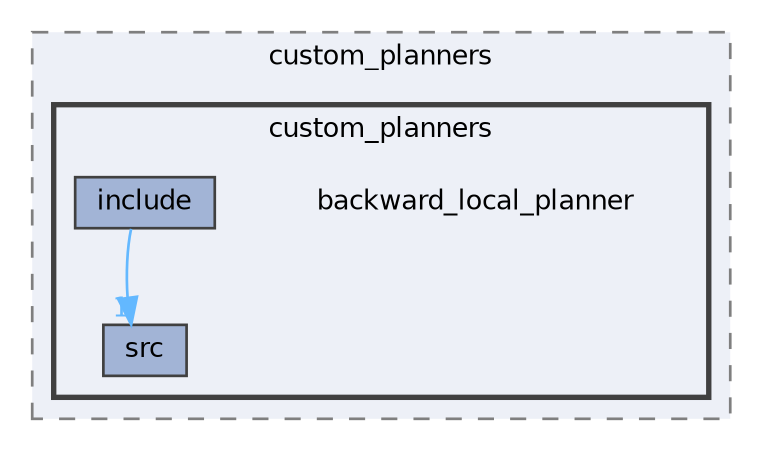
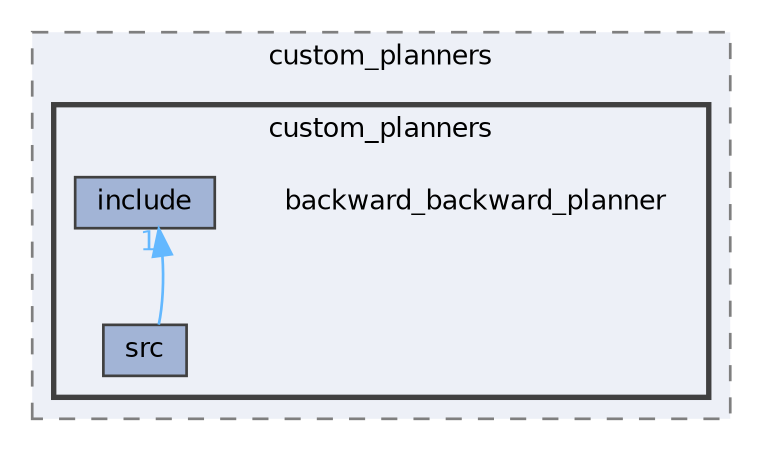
node "backward_local_planner": label "backward_local_planner" -> "backward_backward_planner"
edge "include" -> "src": reversed
